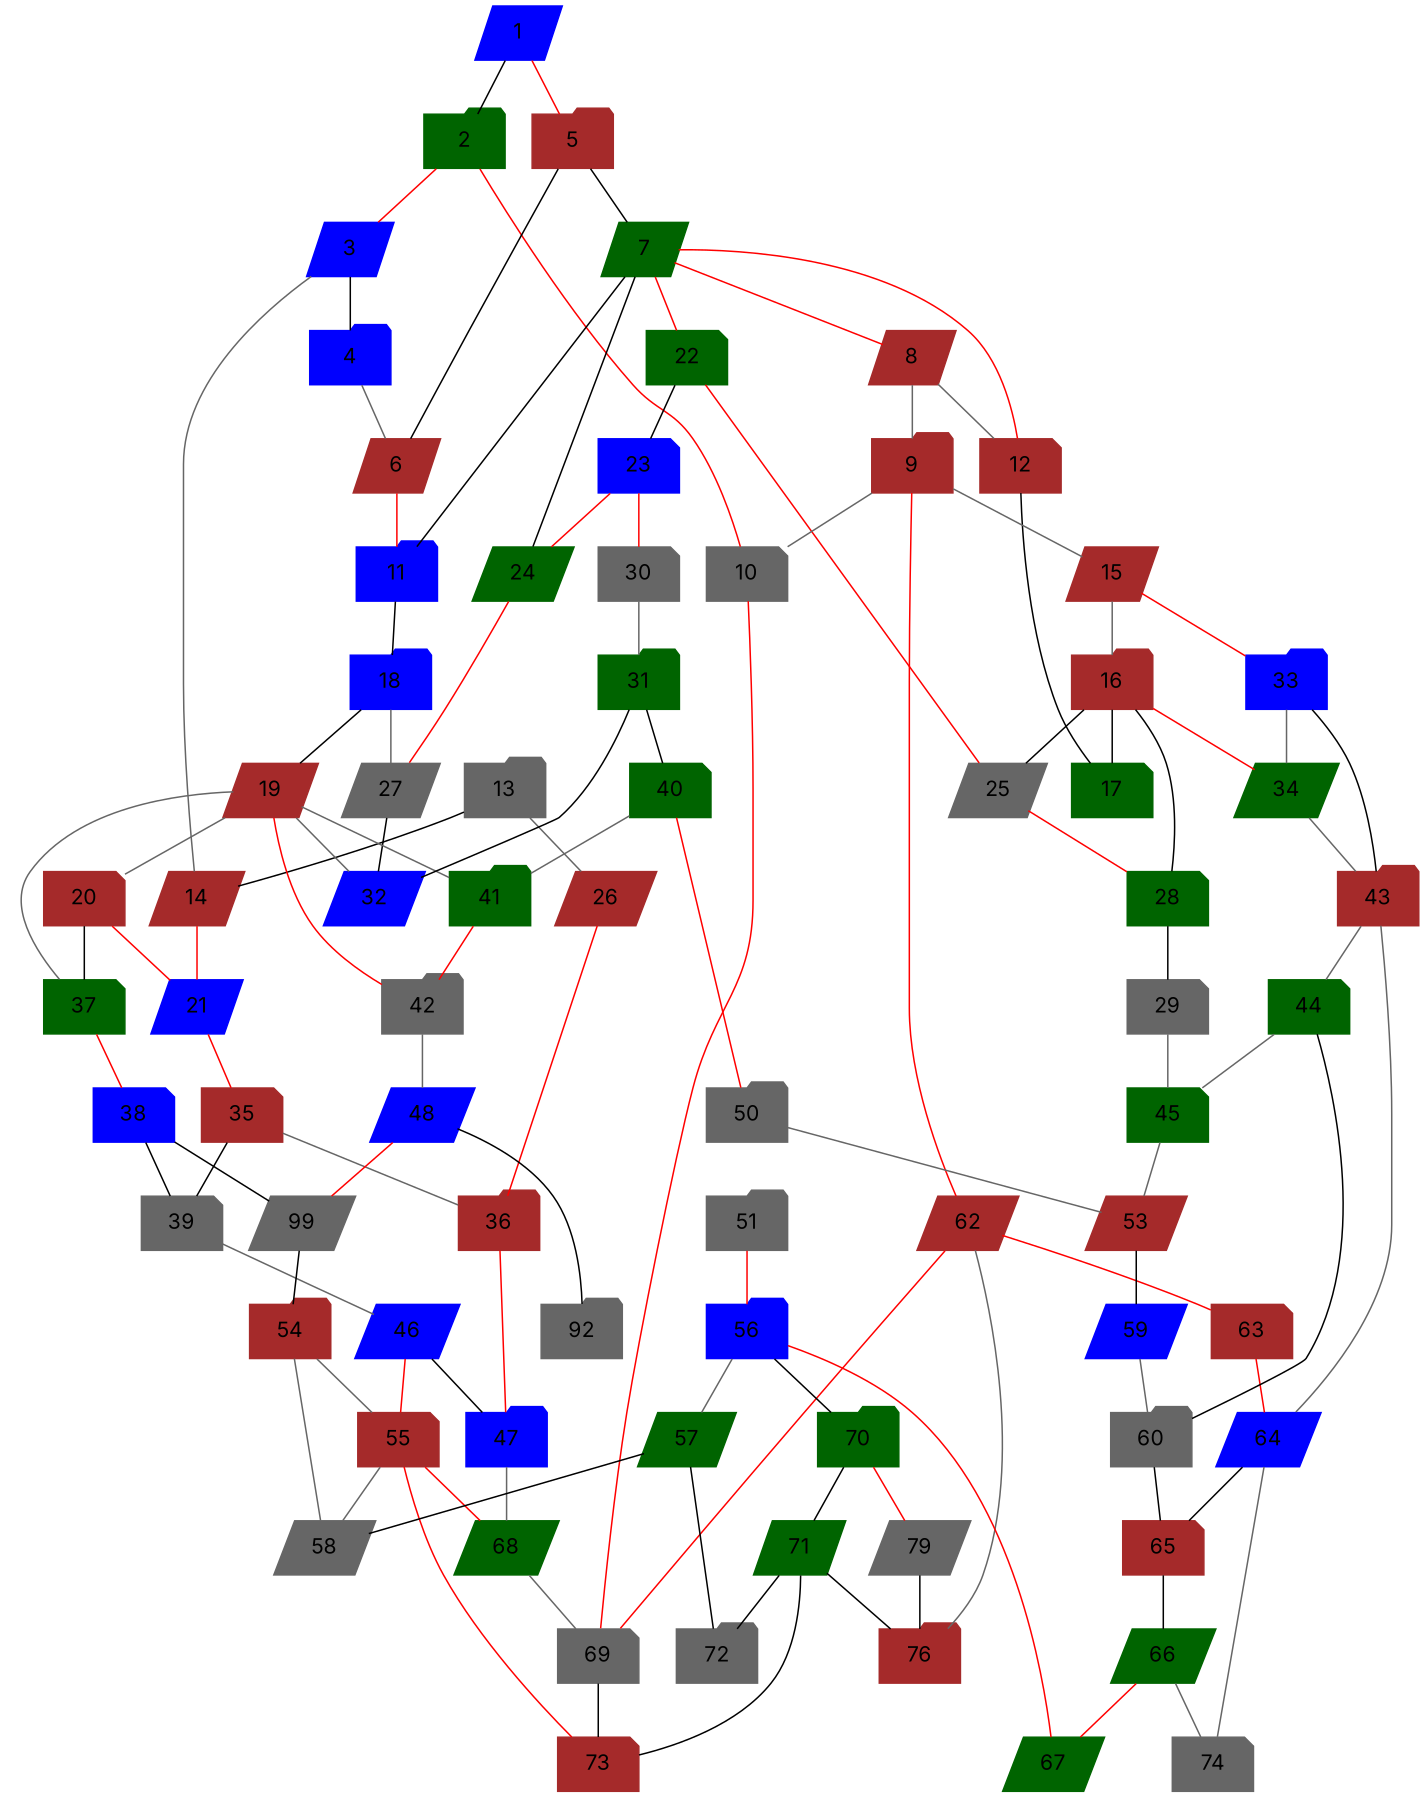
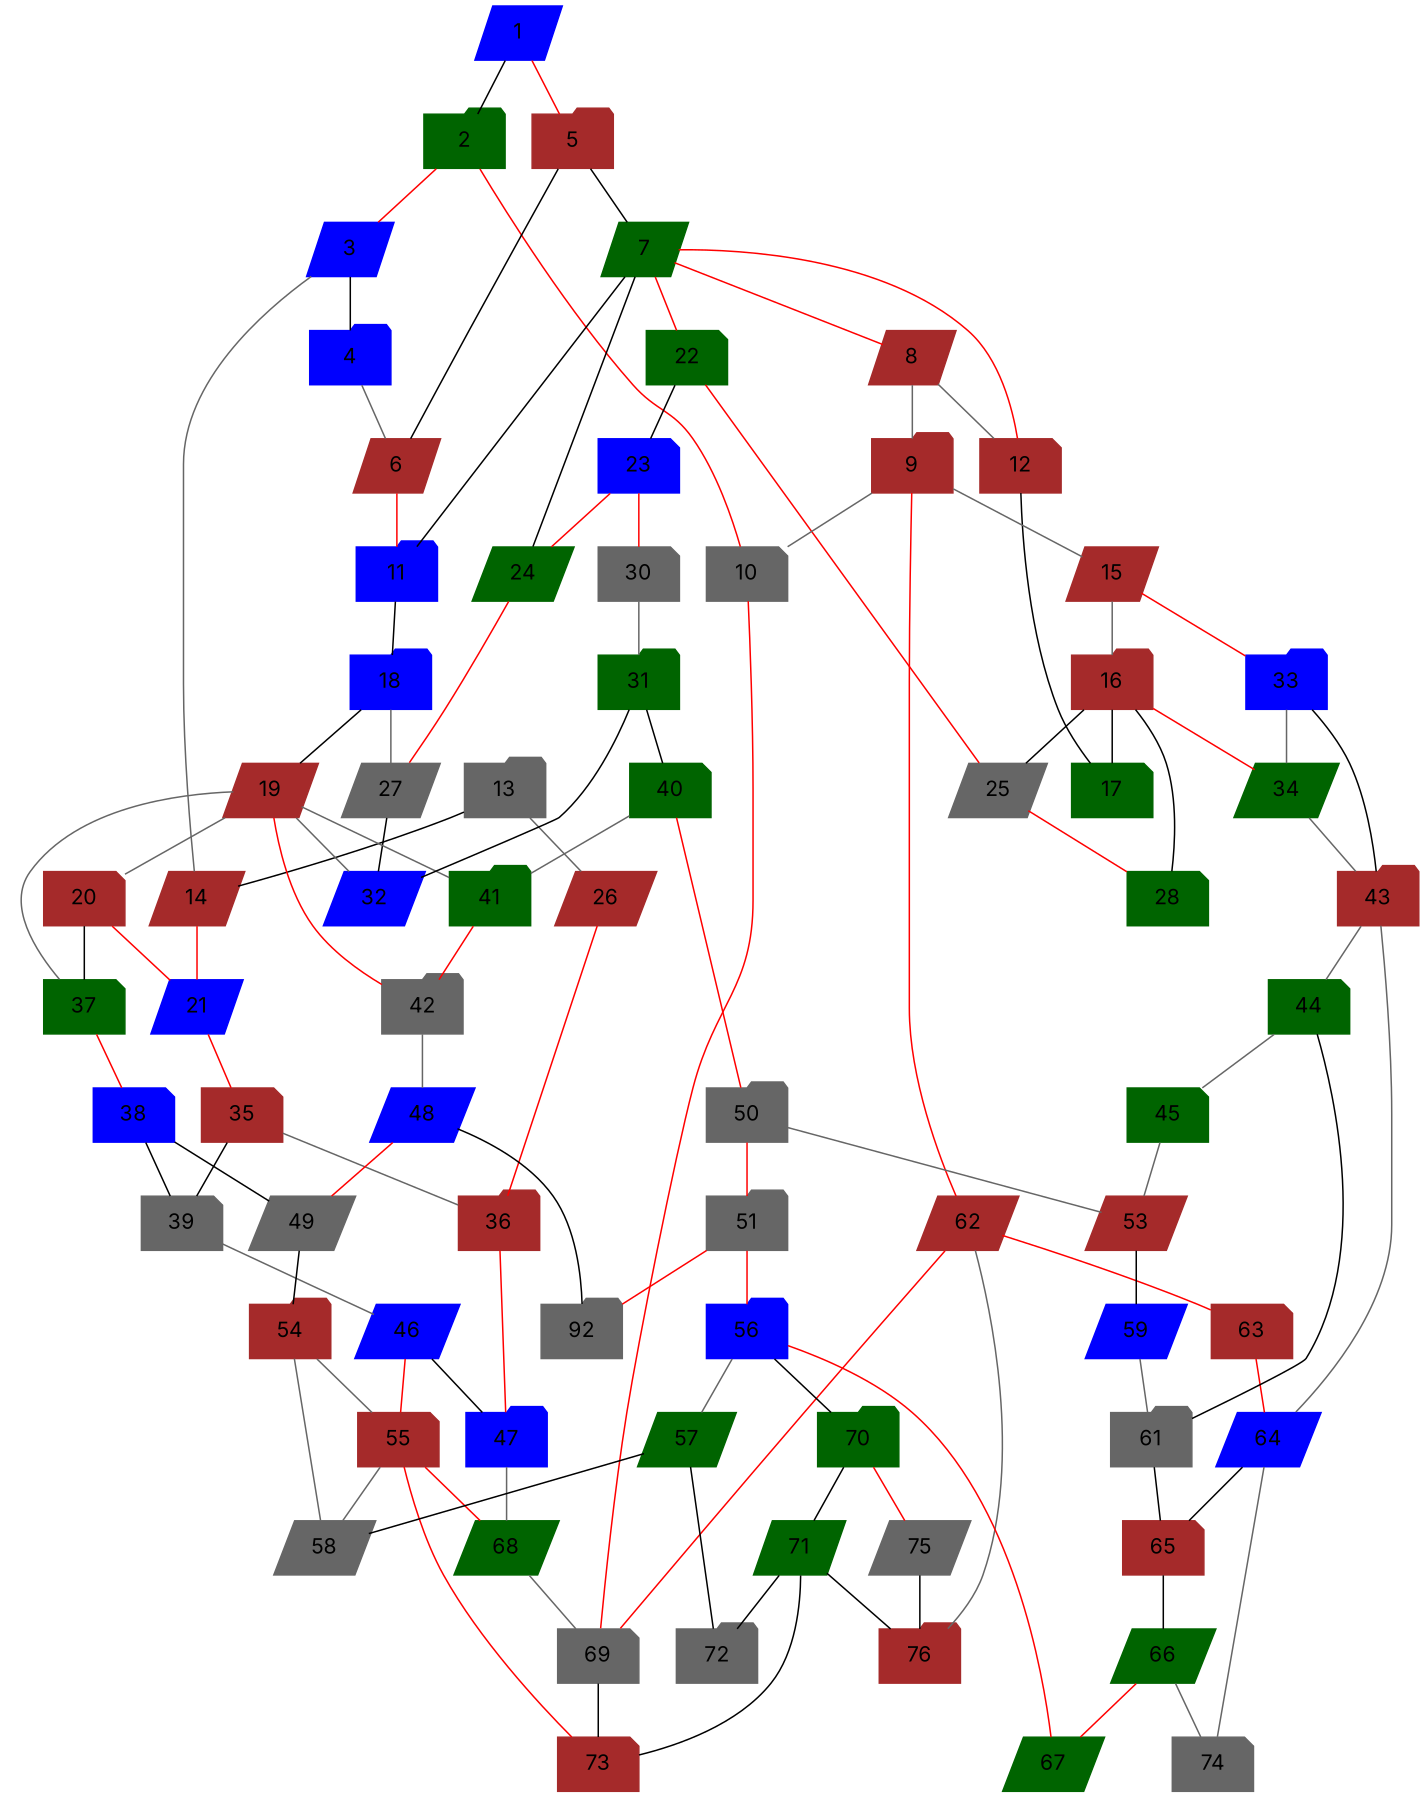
node "29": removed
edge "50" -- "51": added
node "99": label "99" -> "49"
edge "51" -- "92": added
node "60": label "60" -> "61"
node "79": label "79" -> "75"
